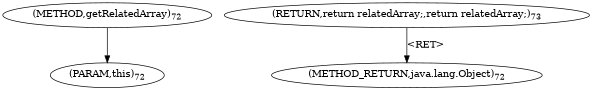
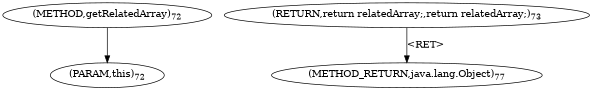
node "(METHOD_RETURN,java.lang.Object)": text "72" -> "77"
